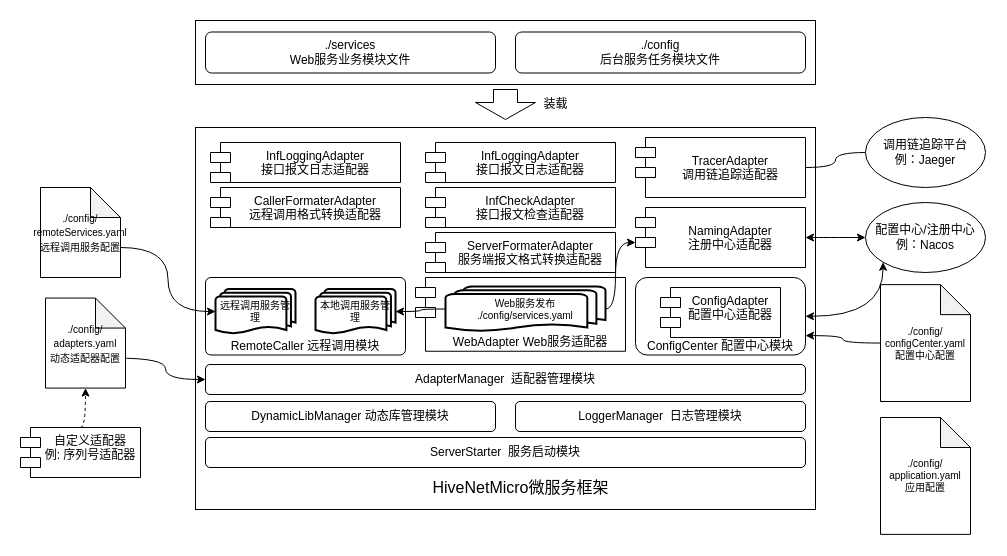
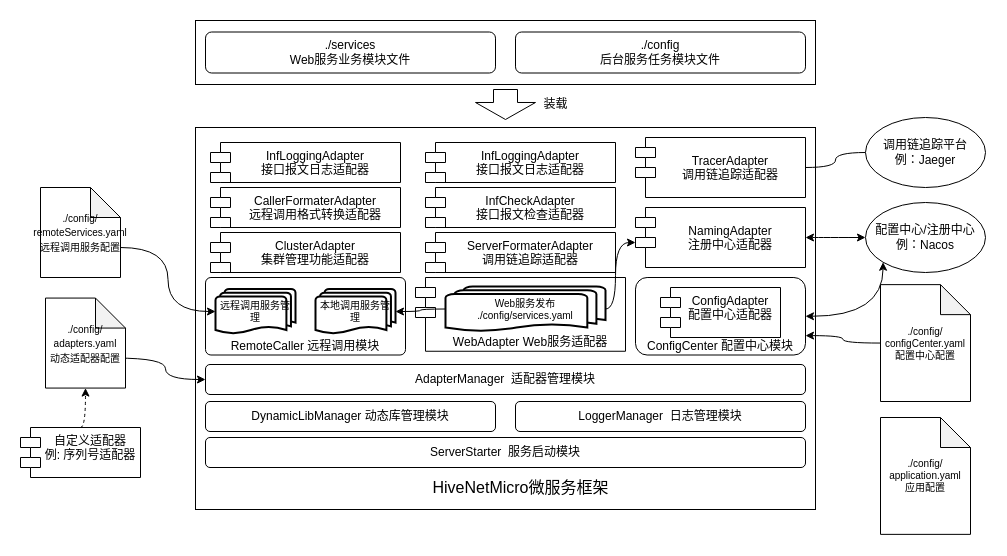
node "ServerFormaterAdapter 服务端报文格式转换适配器": label "ServerFormaterAdapter 服务端报文格式转换适配器" -> "ServerFormaterAdapter 调用链追踪适配器"
node "ClusterAdapter 集群管理功能适配器": added
